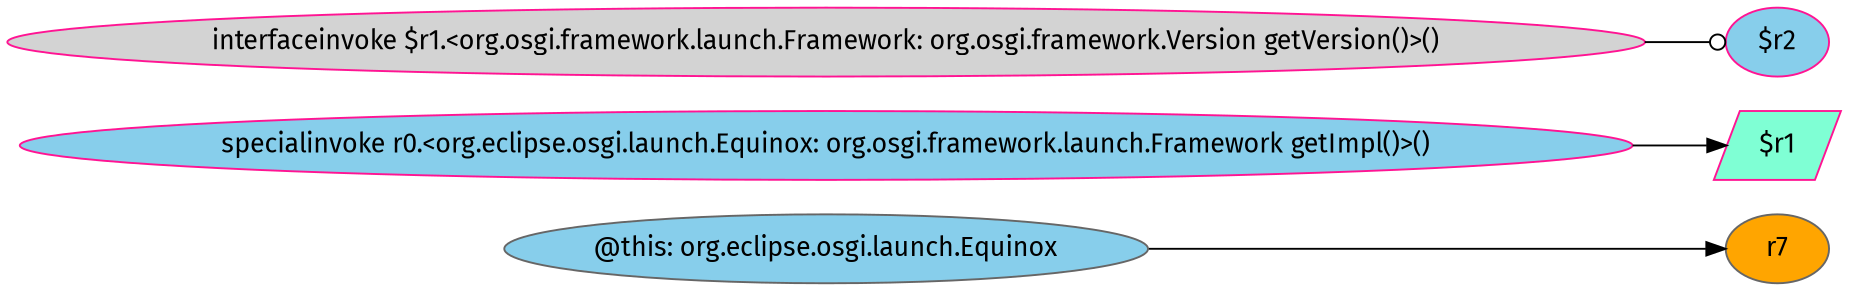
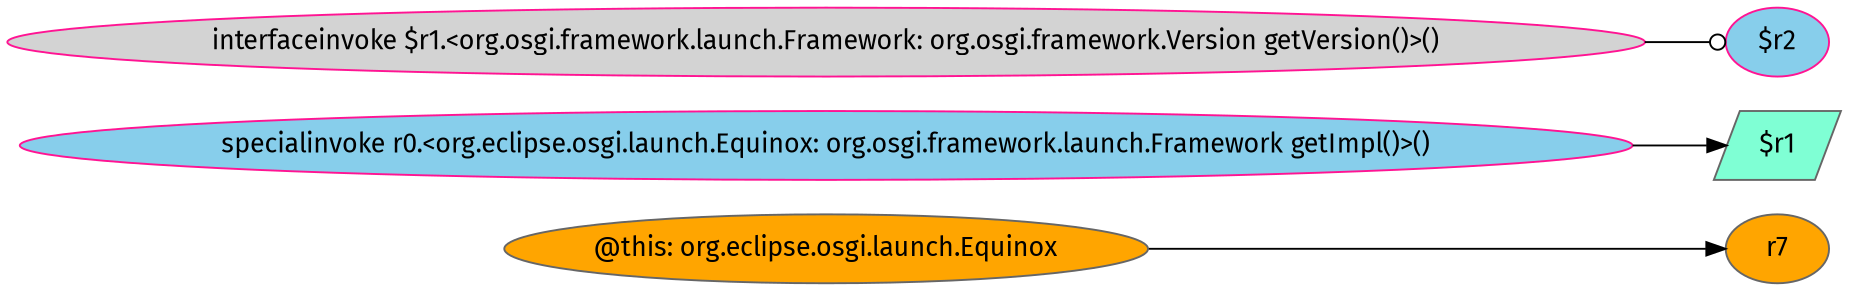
node "$r1": color deeppink -> gray40
node "@this: org.eclipse.osgi.launch.Equinox": fillcolor skyblue -> orange
